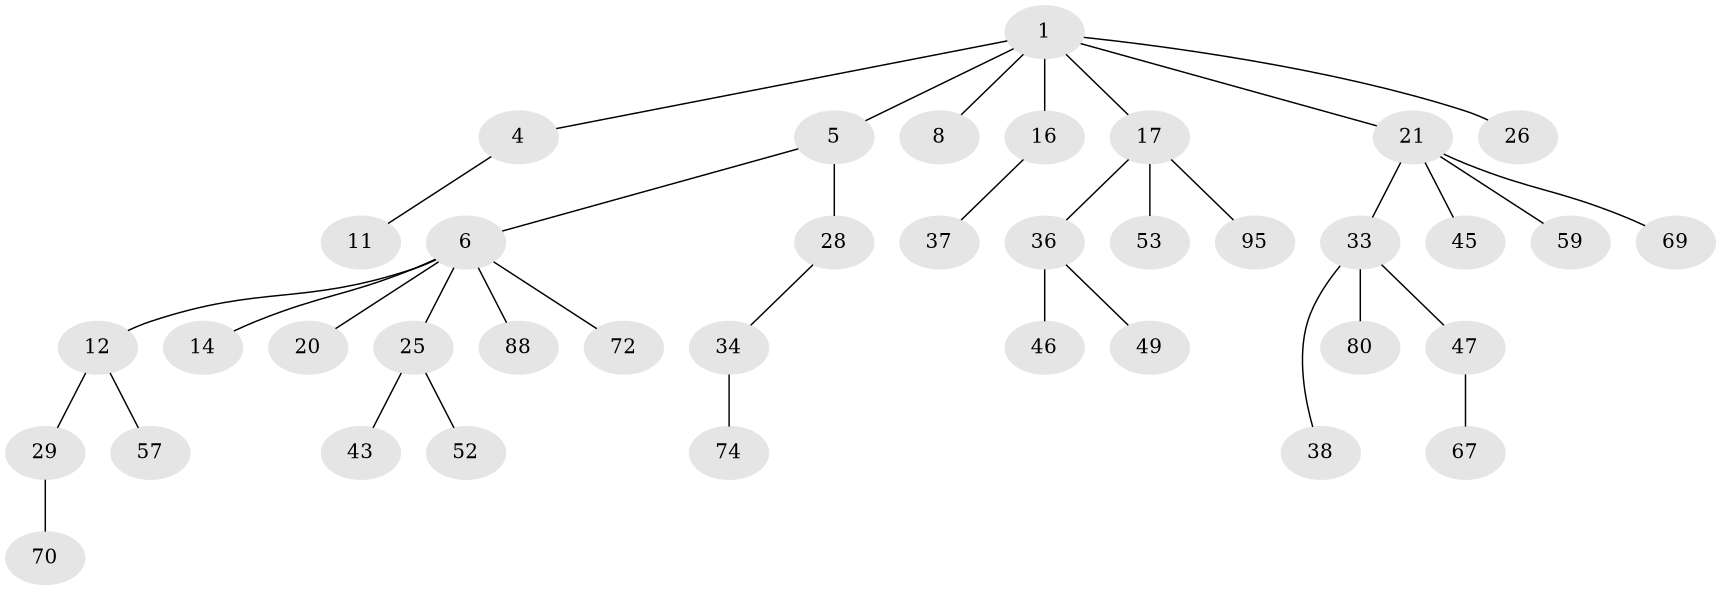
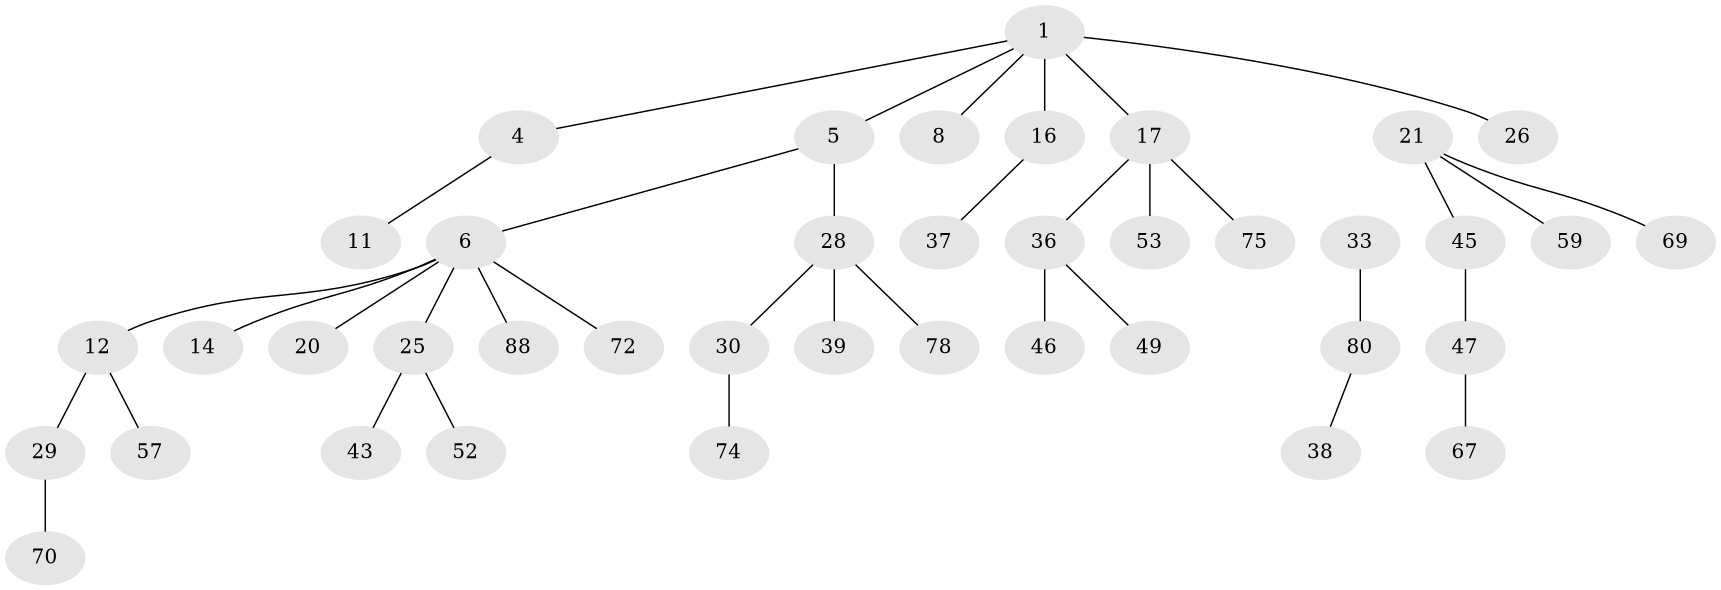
edge "1" -- "21": removed
edge "21" -- "33": removed
node "95": label "95" -> "75"
edge "33" -- "47": now "45" -- "47"
edge "33" -- "38": now "80" -- "38"
node "34": label "34" -> "30"
node "39": added
node "78": added
